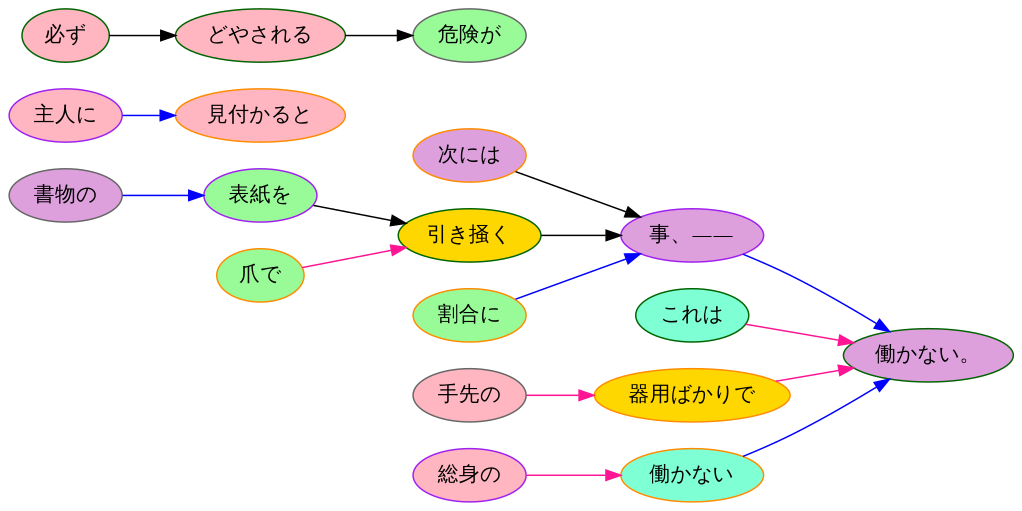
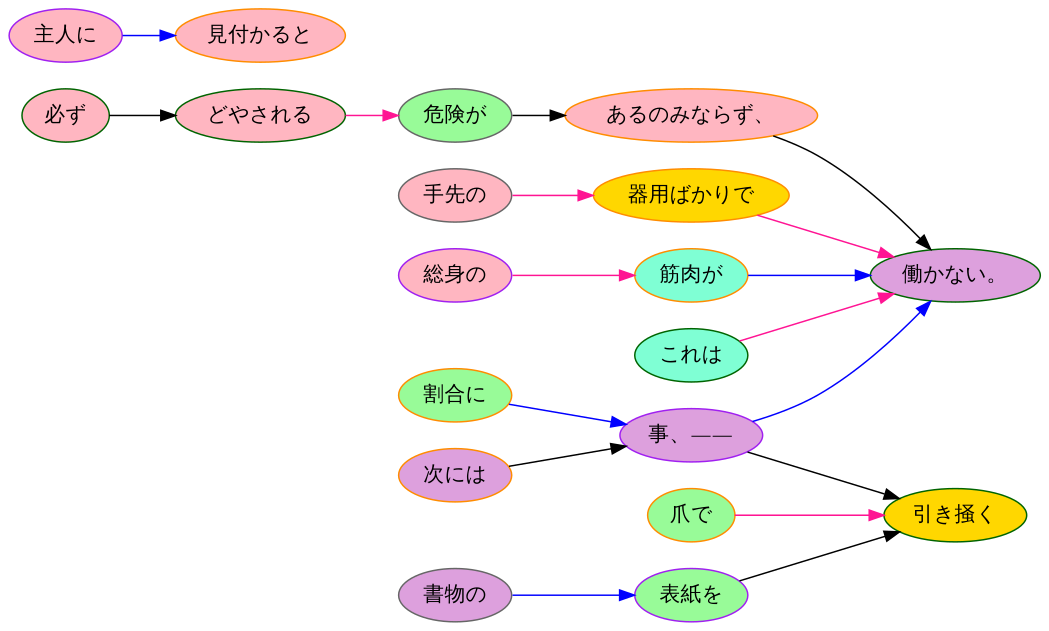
edge "どやされる" -> "危険が": color black -> deeppink
node "あるのみならず、": added
edge "引き掻く" -> "事、——": reversed
node "働かない": label "働かない" -> "筋肉が"
